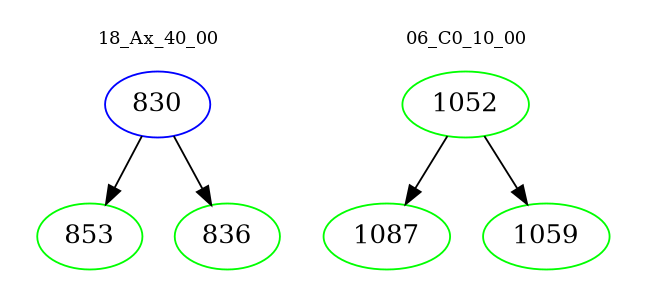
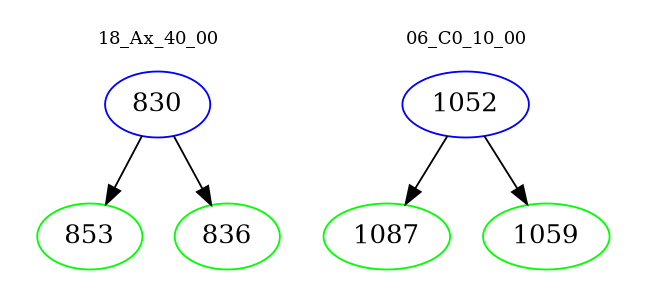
node "1052": color green -> blue
